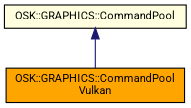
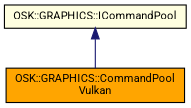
node "OSK::GRAPHICS::CommandPool": label "OSK::GRAPHICS::CommandPool" -> "OSK::GRAPHICS::ICommandPool"
